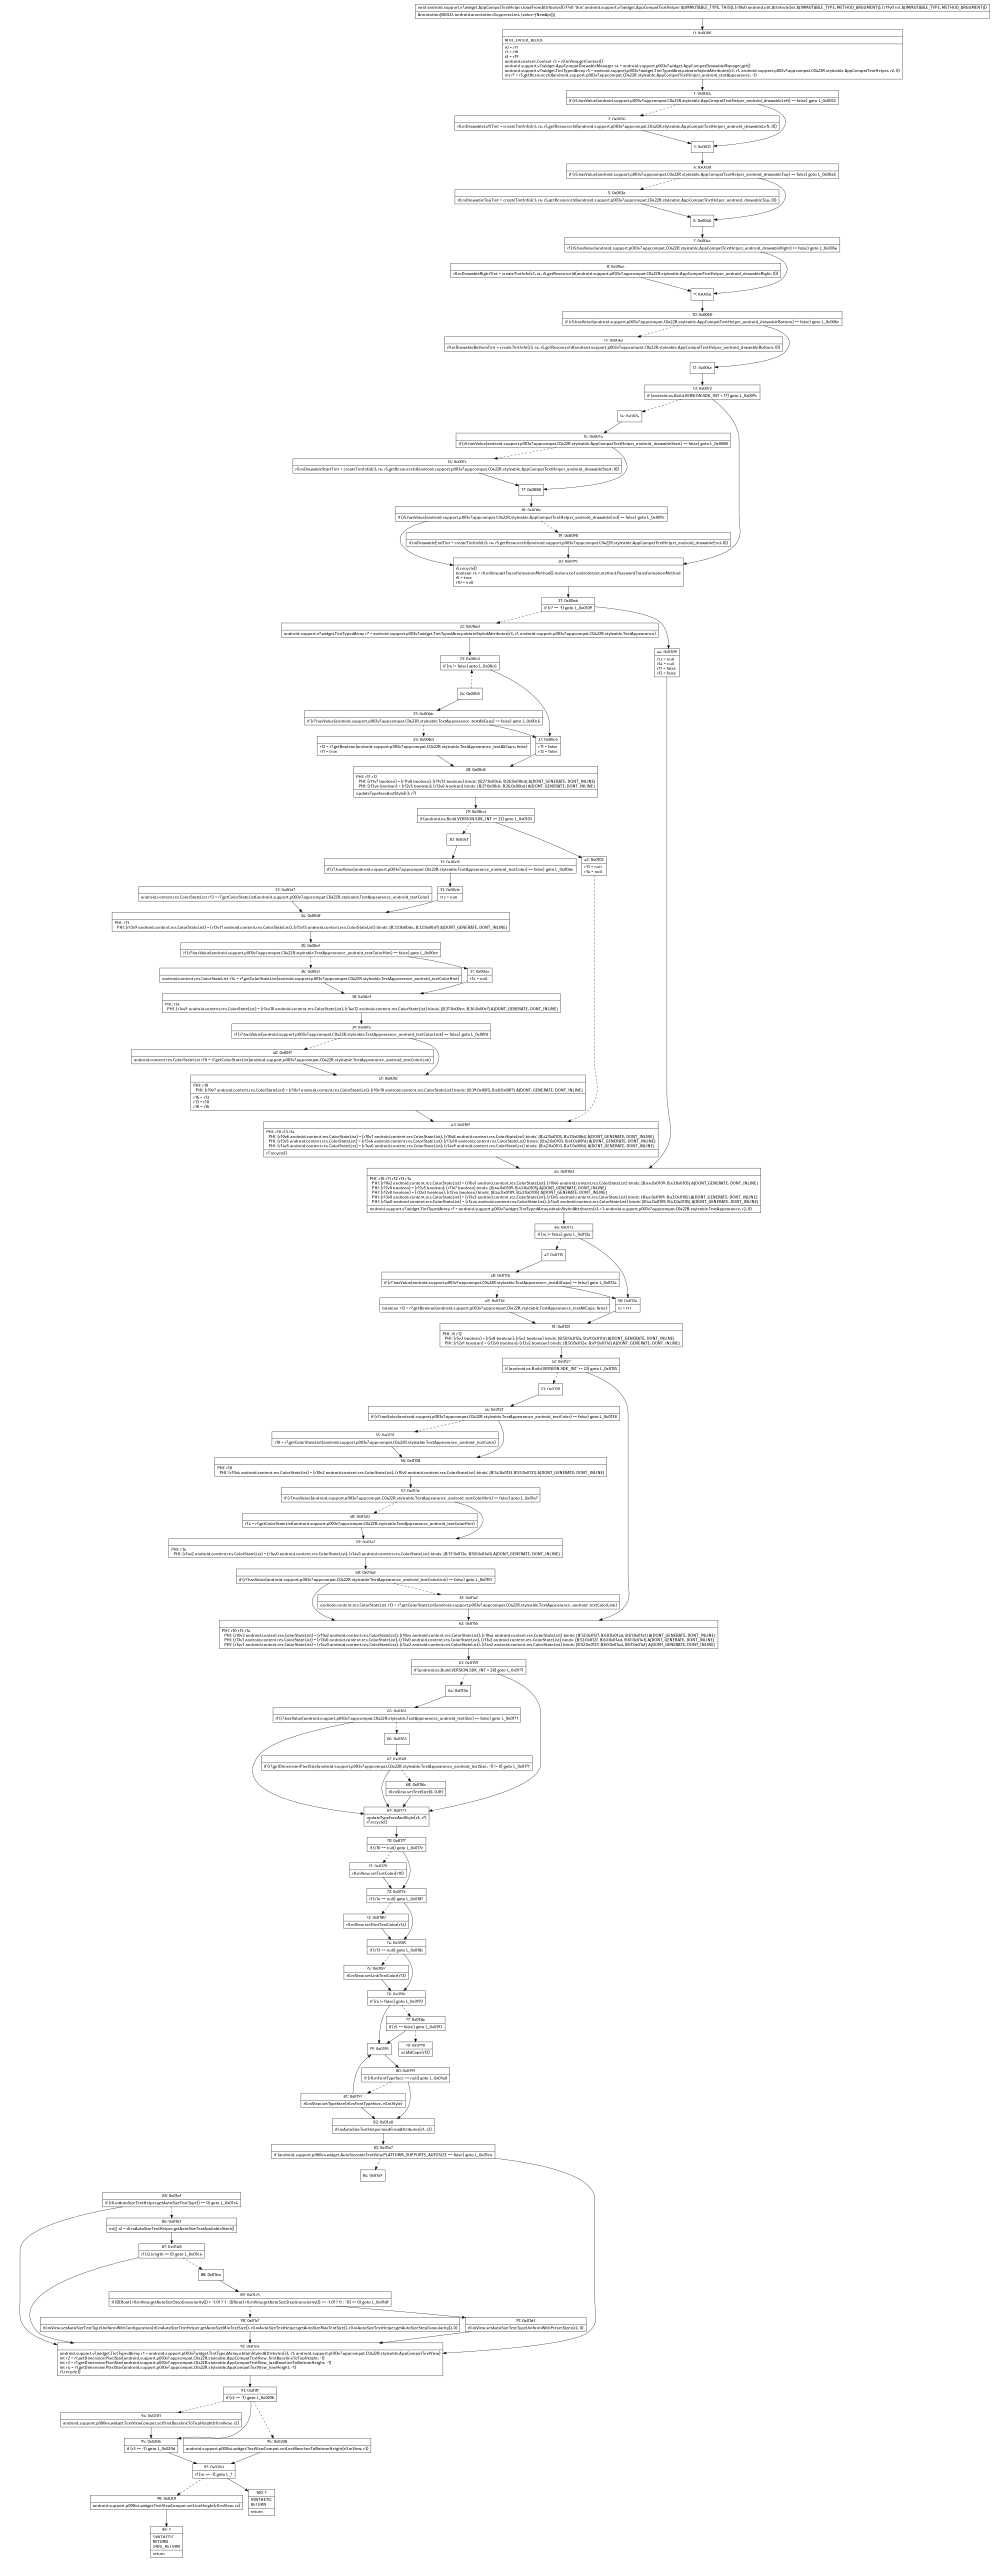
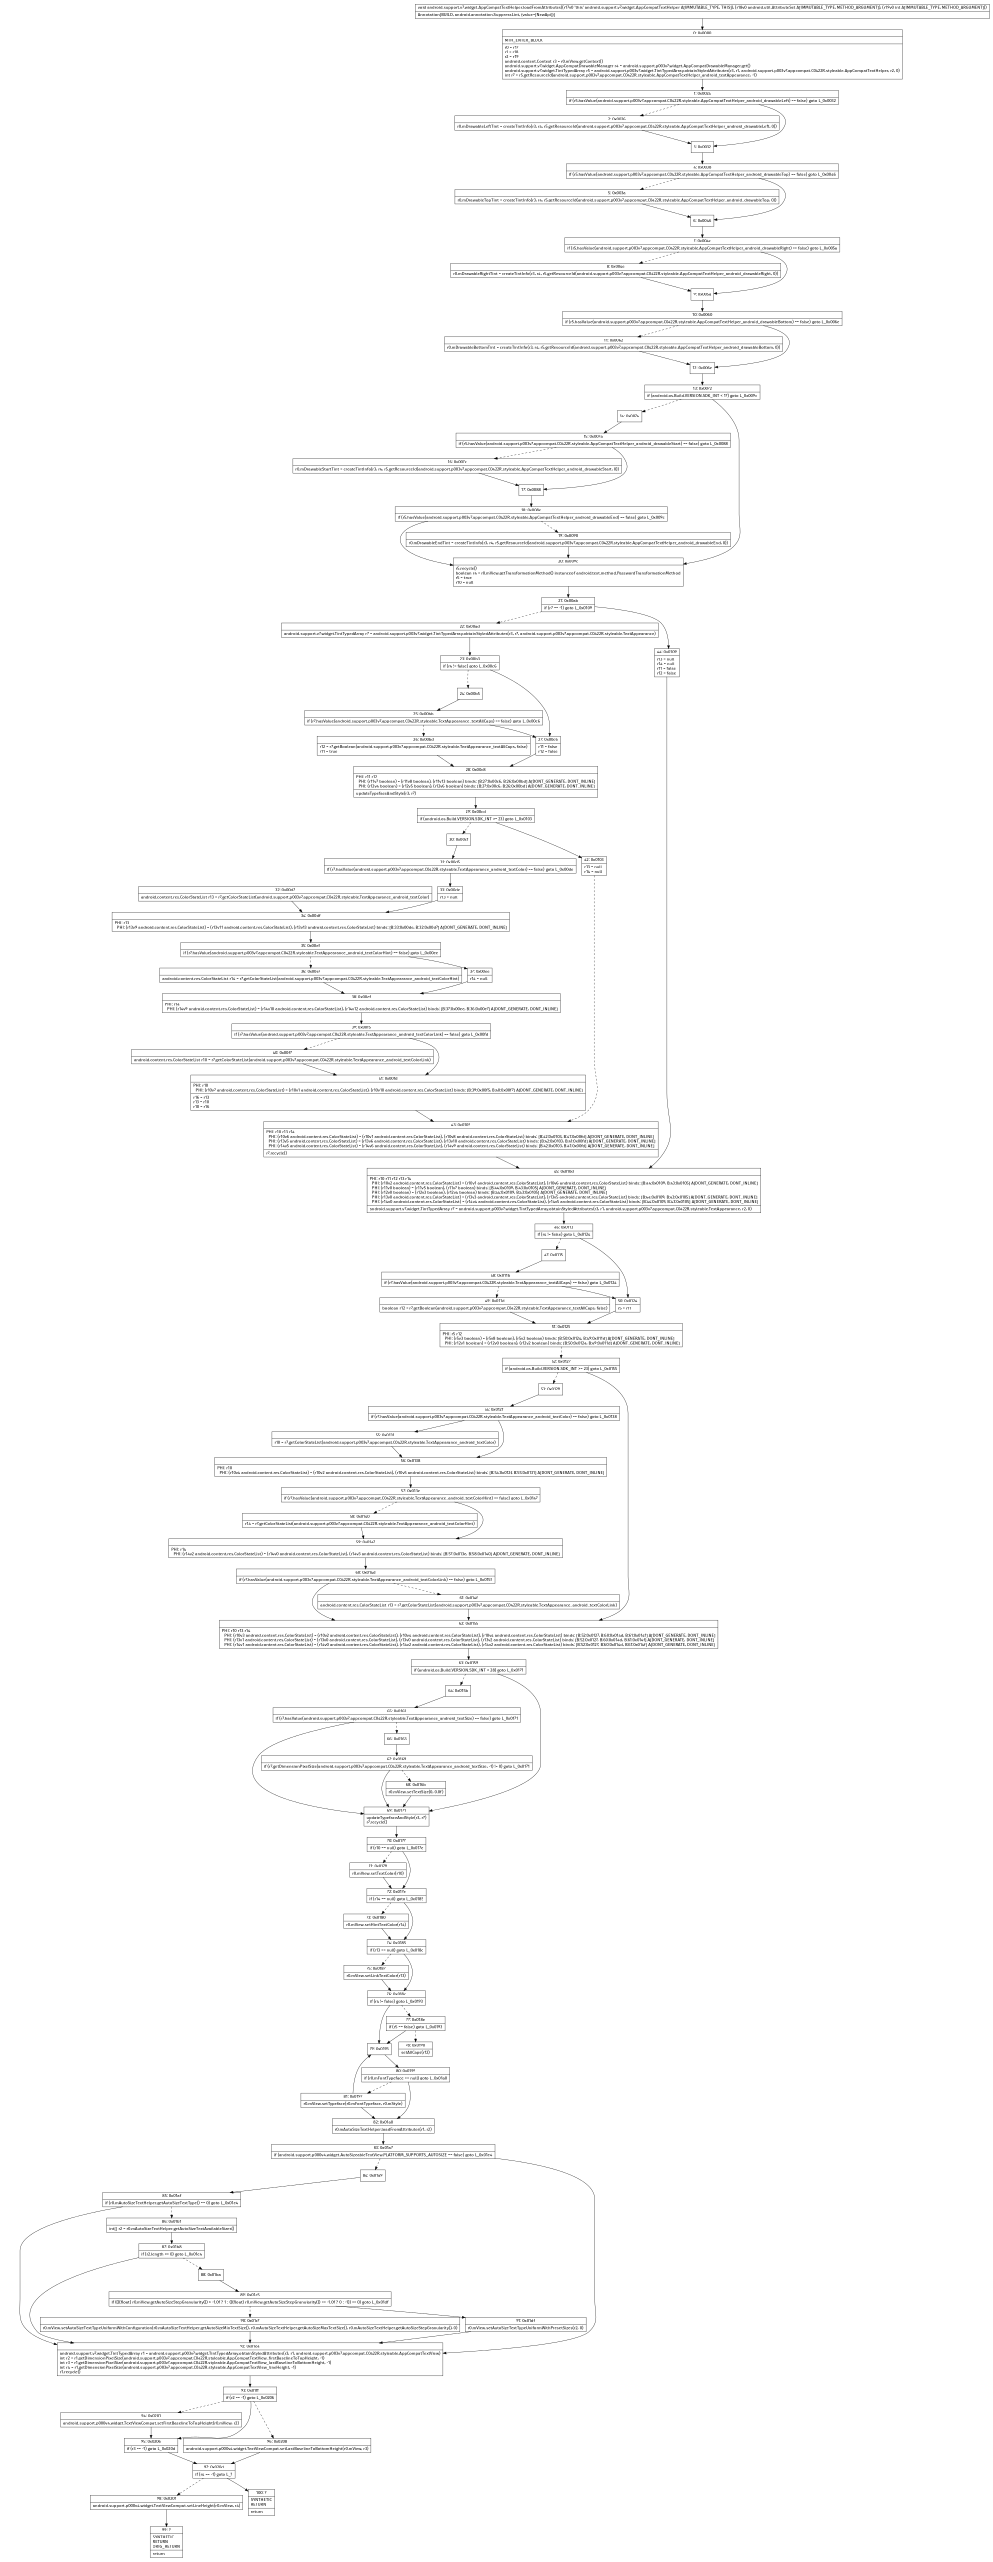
edge "7: 0x004c" -> "8: 0x004e": added
edge "11: 0x0062" -> "12: 0x006e": added
edge "24: 0x00b5" -> "23: 0x00b3": reversed
edge "51: 0x0125" -> "52: 0x0127": style solid -> dashed
edge "54: 0x012f" -> "55: 0x0131": style dashed -> solid
edge "84: 0x01a9" -> "85: 0x01af": added
